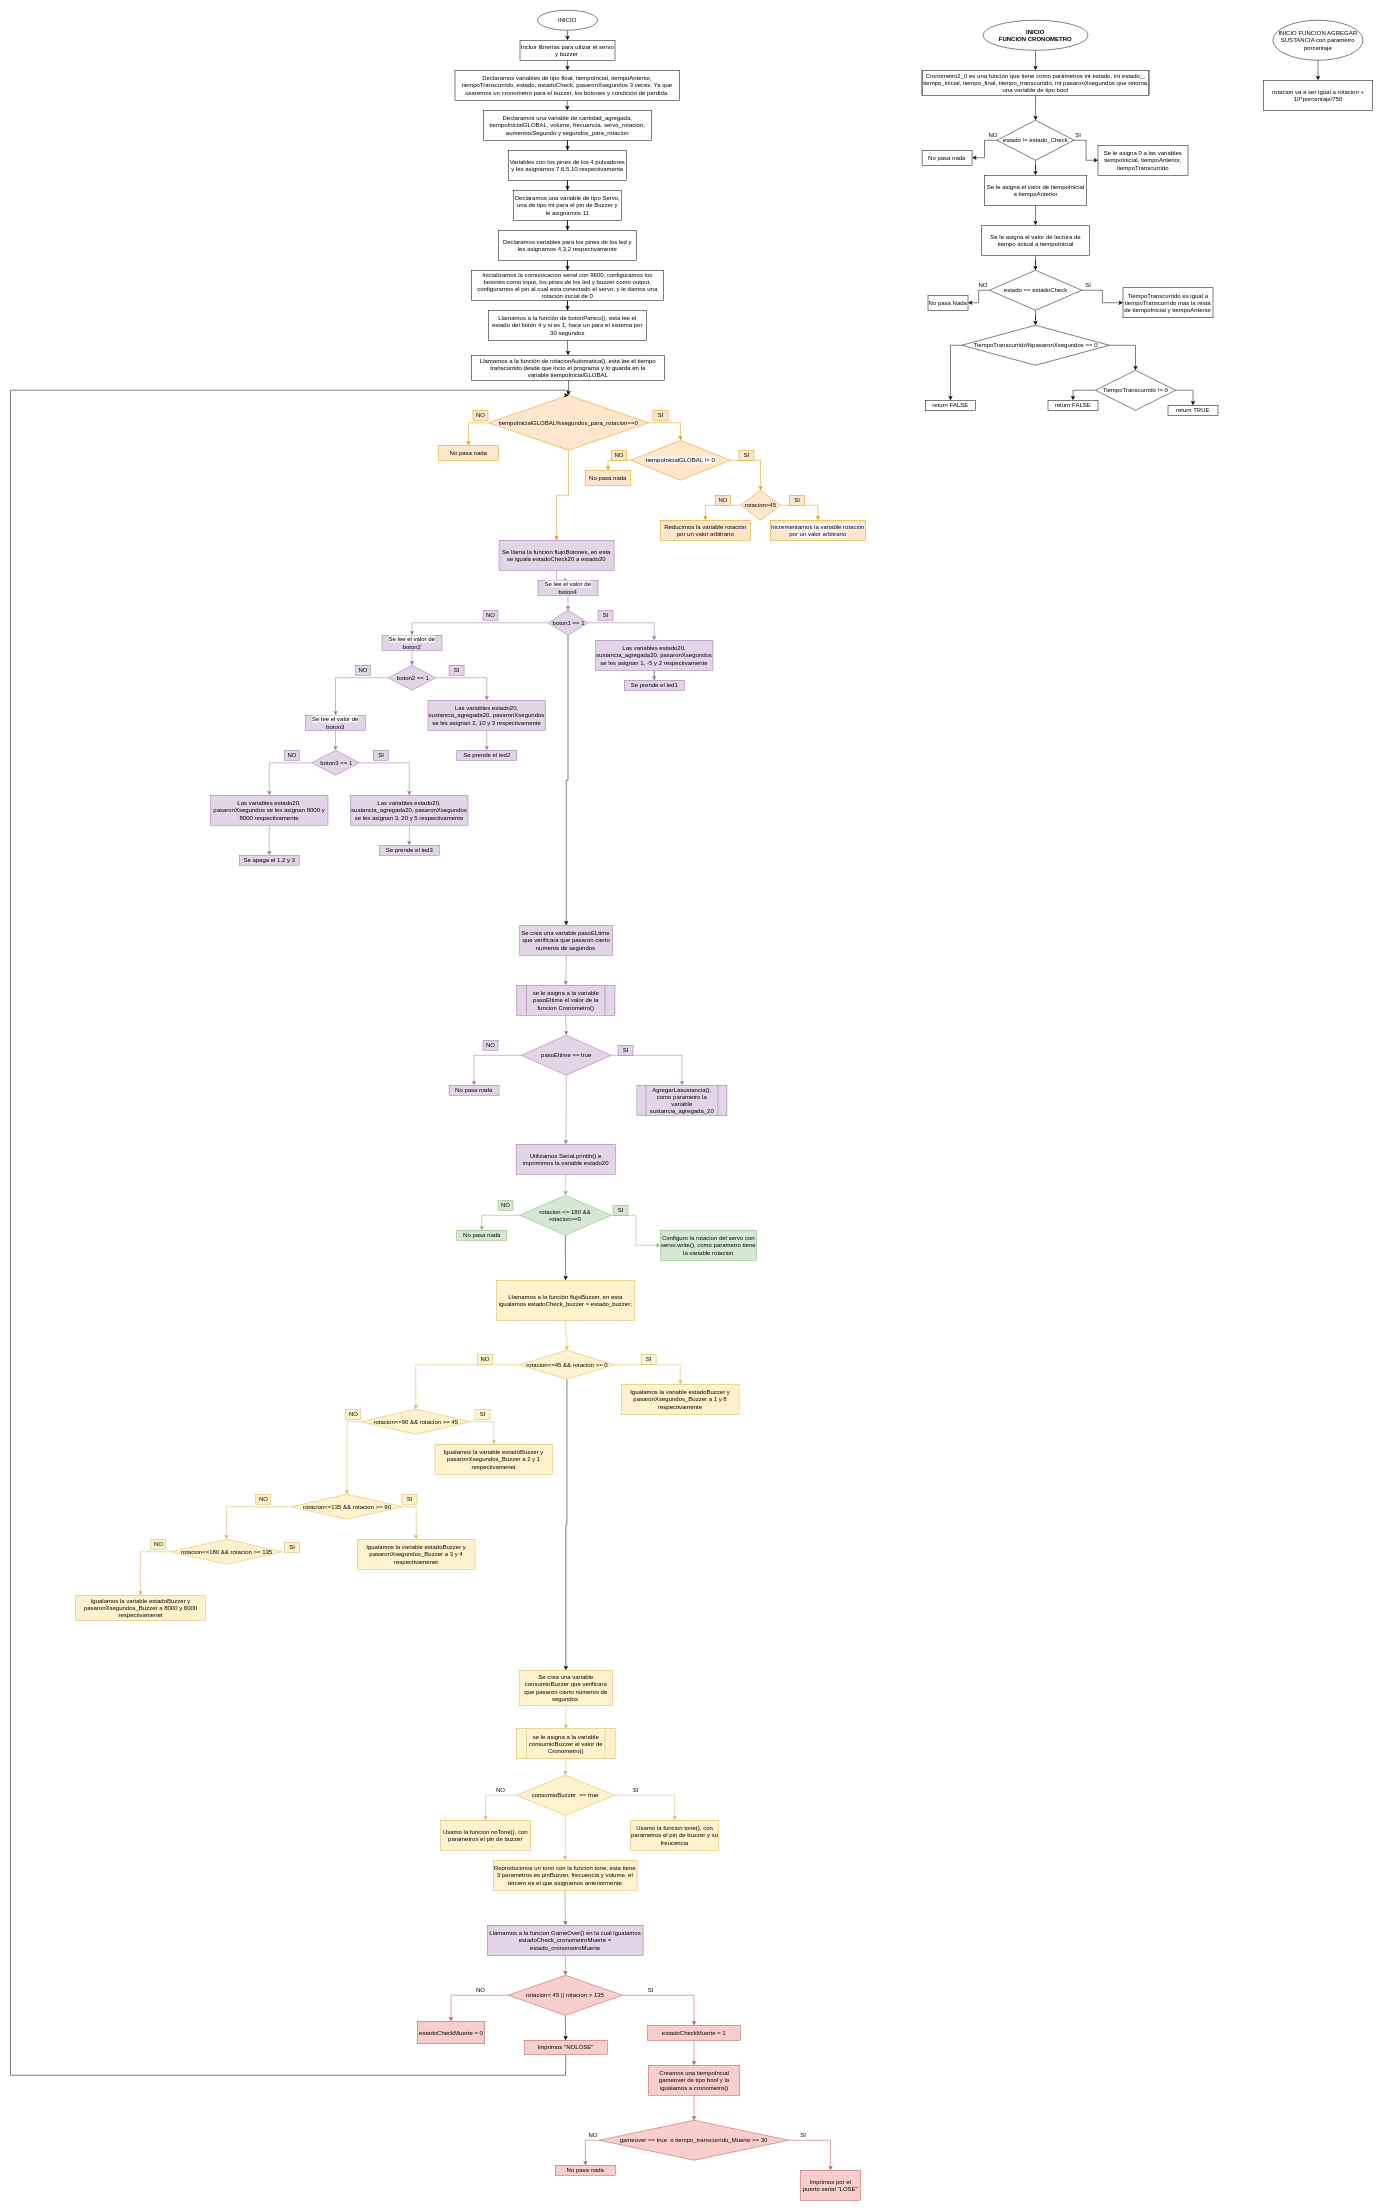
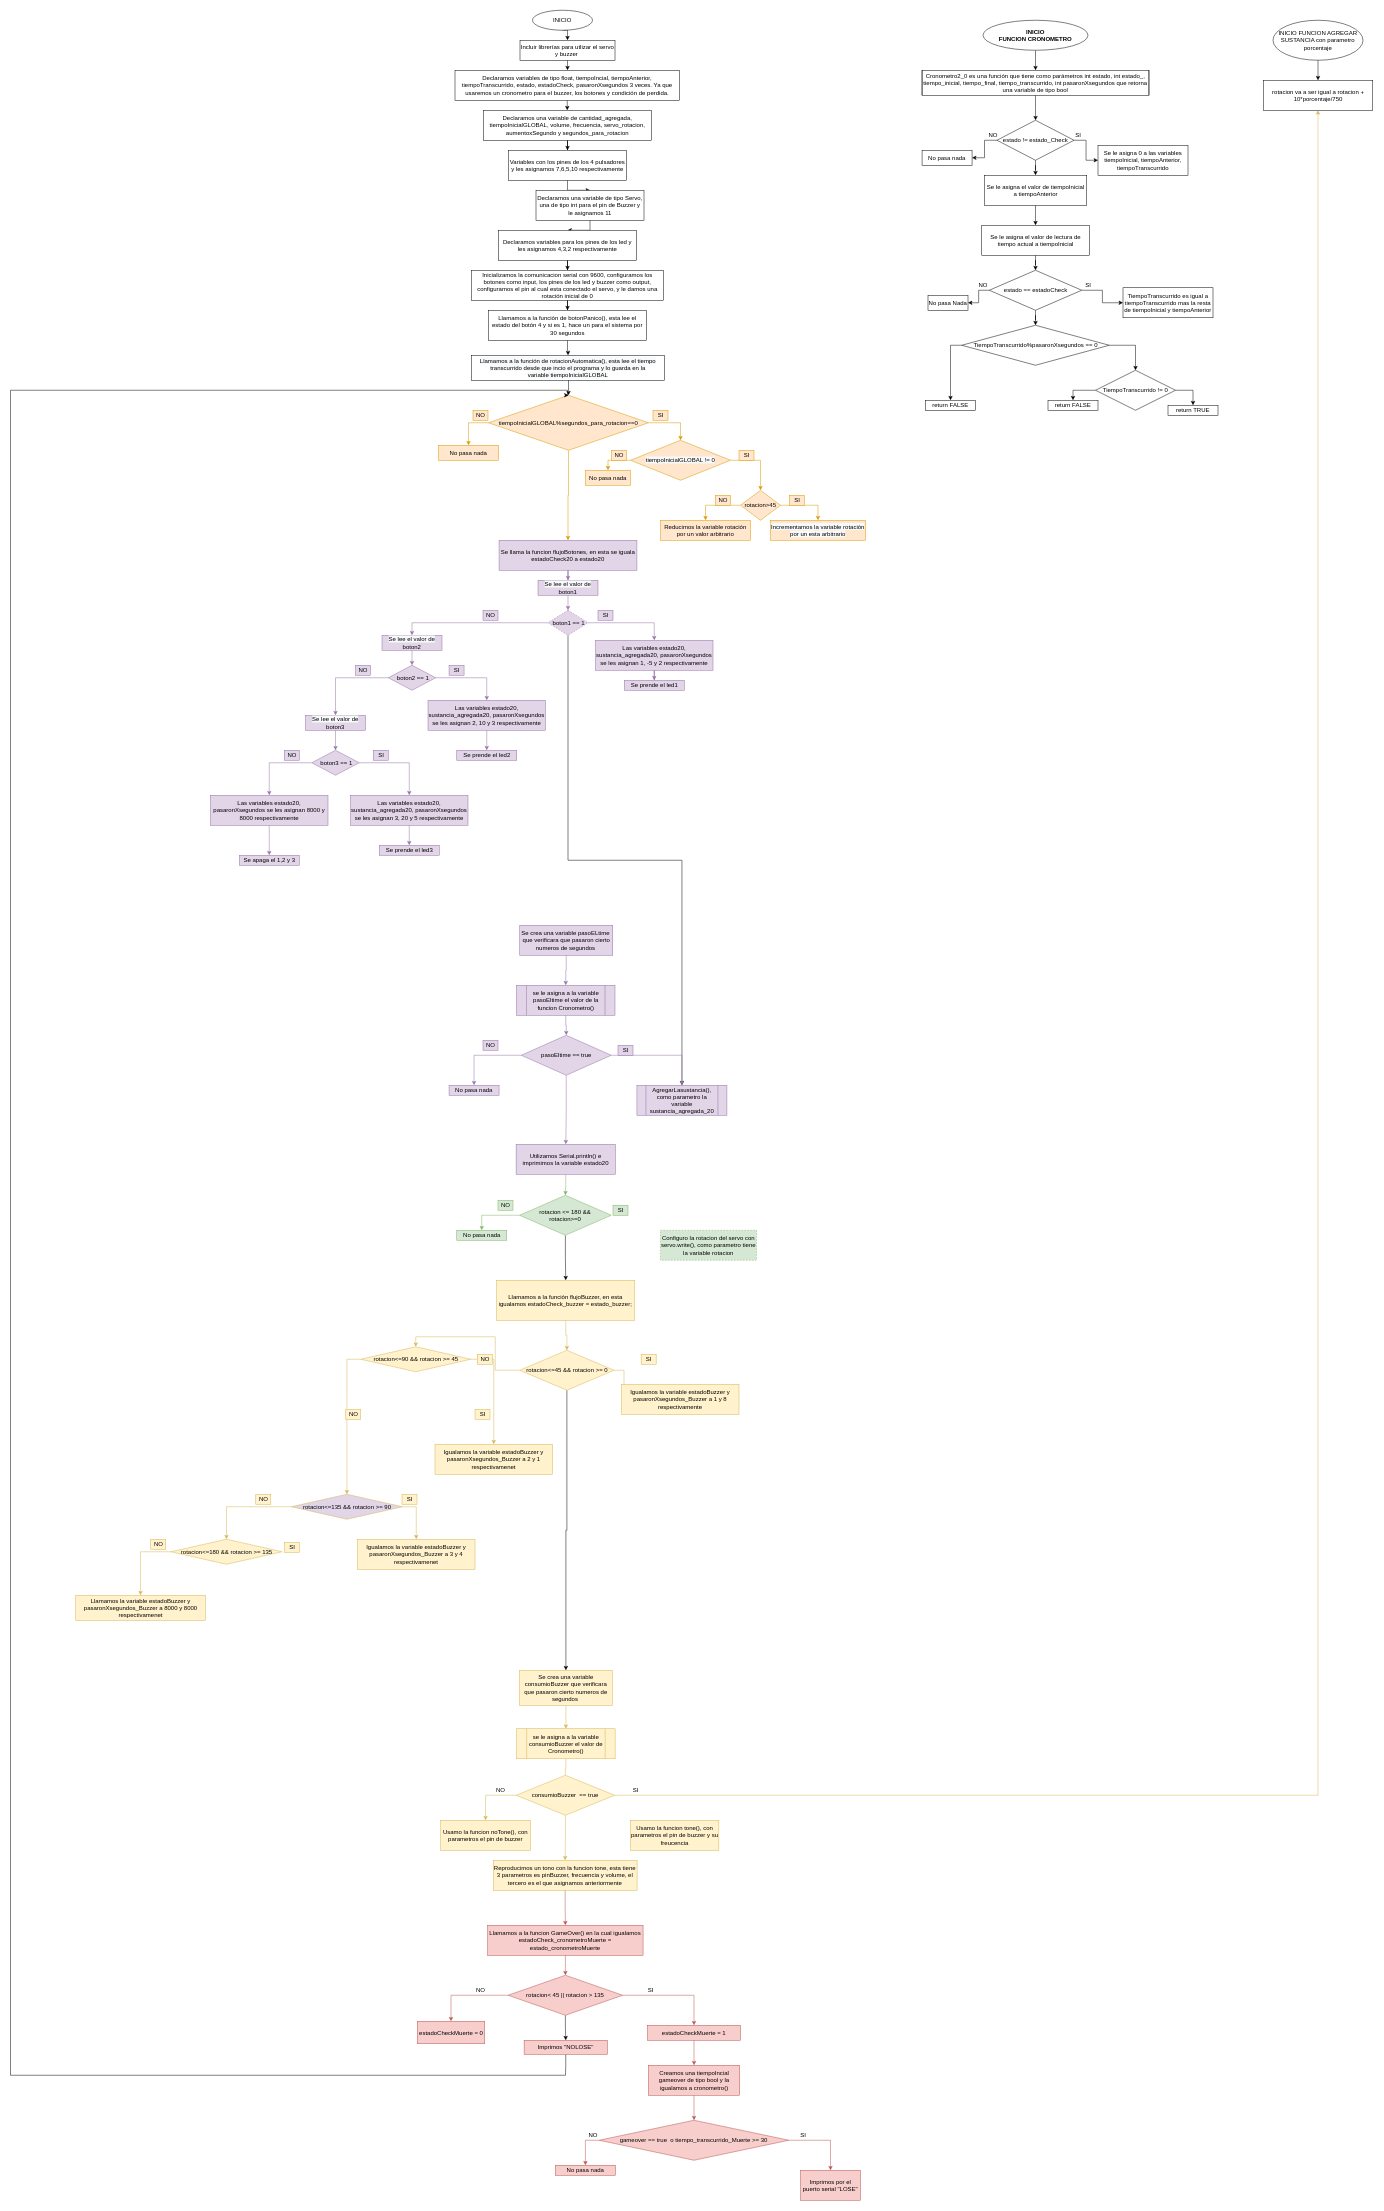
node "INICIO": moved (567, 20) -> (562, 20)
node "Declaramos una variable de tipo Servo, una de tipo int para el pin de Buzzer y le asignamos 11": moved (567, 205) -> (590, 205)
node "Incrementamos la variable rotación por un valor arbitrario": label "Incrementamos la variable rotación por un valor arbitrario" -> "Incrementamos la variable rotación por un esta arbitrario"
node "Se llama la funcion flujoBotones, en esta se iguala estadoCheck20 a estado20": size 115x30 -> 138x30
node "Se lee el valor de boton4": label "Se lee el valor de boton4" -> "Se lee el valor de boton1"
node "boton1 == 1": style solid -> dashed
edge "boton1 == 1" -> "Se crea una variable pasoELtime que verificara que pasaron cierto numeros de segundos": now "boton1 == 1" -> "AgregarLasustancia(), como parametro la variable sustancia_agregada_20"
edge "rotacion <= 180 && rotacion>=0" -> "Configuro la rotacion del servo con servo.write(), como parametro tiene la variable rotacion": removed
node "Configuro la rotacion del servo con servo.write(), como parametro tiene la variable rotacion": style solid -> dashed
node "rotacion<=45 && rotacion >= 0": size 94x29 -> 94x40
node "rotacion<=90 && rotacion >= 45": moved (416, 1422) -> (416, 1359)
node "rotacion<=135 && rotacion >= 90": fillcolor #fff2cc -> #e1d5e7
node "Igualamos la variable estadoBuzzer y pasaronXsegundos_Buzzer a 8000 y 8000 respectivamenet": label "Igualamos la variable estadoBuzzer y pasaronXsegundos_Buzzer a 8000 y 8000 respectivamenet" -> "Llamamos la variable estadoBuzzer y pasaronXsegundos_Buzzer a 8000 y 8000 respectivamenet"
edge "se le asigna a la variable consumioBuzzer el valor de Cronometro()" -> "consumioBuzzer == true": arrowhead classic -> none
edge "consumioBuzzer == true" -> "Usamo la funcion tone(), con parametros el pin de buzzer y su freucencia": now "consumioBuzzer == true" -> "rotacion va a ser igual a rotacion + 10*porcentaje/750"
node "Llamamos a la funcion GameOver() en la cual igualamos estadoCheck_cronometroMuerte = estado_cronometroMuerte": fillcolor #e1d5e7 -> #f8cecc
